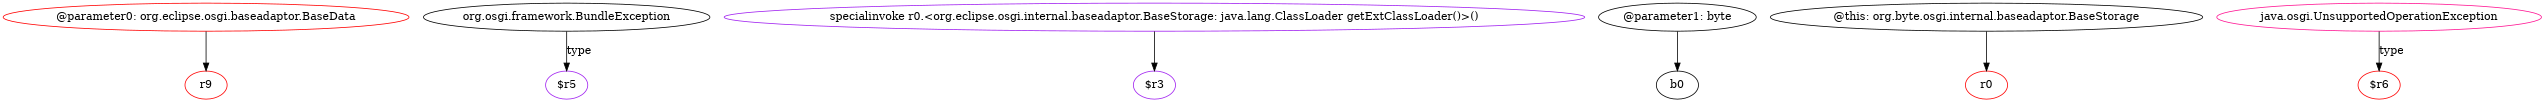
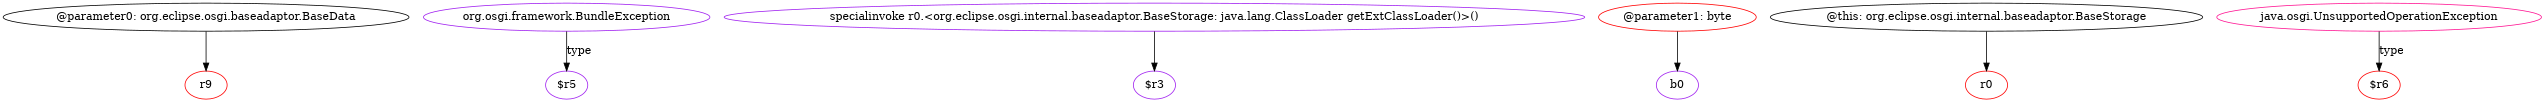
node "@parameter0: org.eclipse.osgi.baseadaptor.BaseData": color red -> black
node "org.osgi.framework.BundleException": color black -> purple
node "@parameter1: byte": color black -> red
node "@this: org.byte.osgi.internal.baseadaptor.BaseStorage": label "@this: org.byte.osgi.internal.baseadaptor.BaseStorage" -> "@this: org.eclipse.osgi.internal.baseadaptor.BaseStorage"
node "b0": color black -> purple
